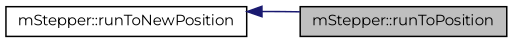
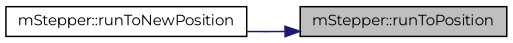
edge "mStepper::runToPosition" -> "mStepper::runToNewPosition": reversed
